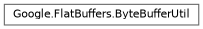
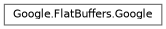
node "Google.FlatBuffers.ByteBufferUtil": label "Google.FlatBuffers.ByteBufferUtil" -> "Google.FlatBuffers.Google"
